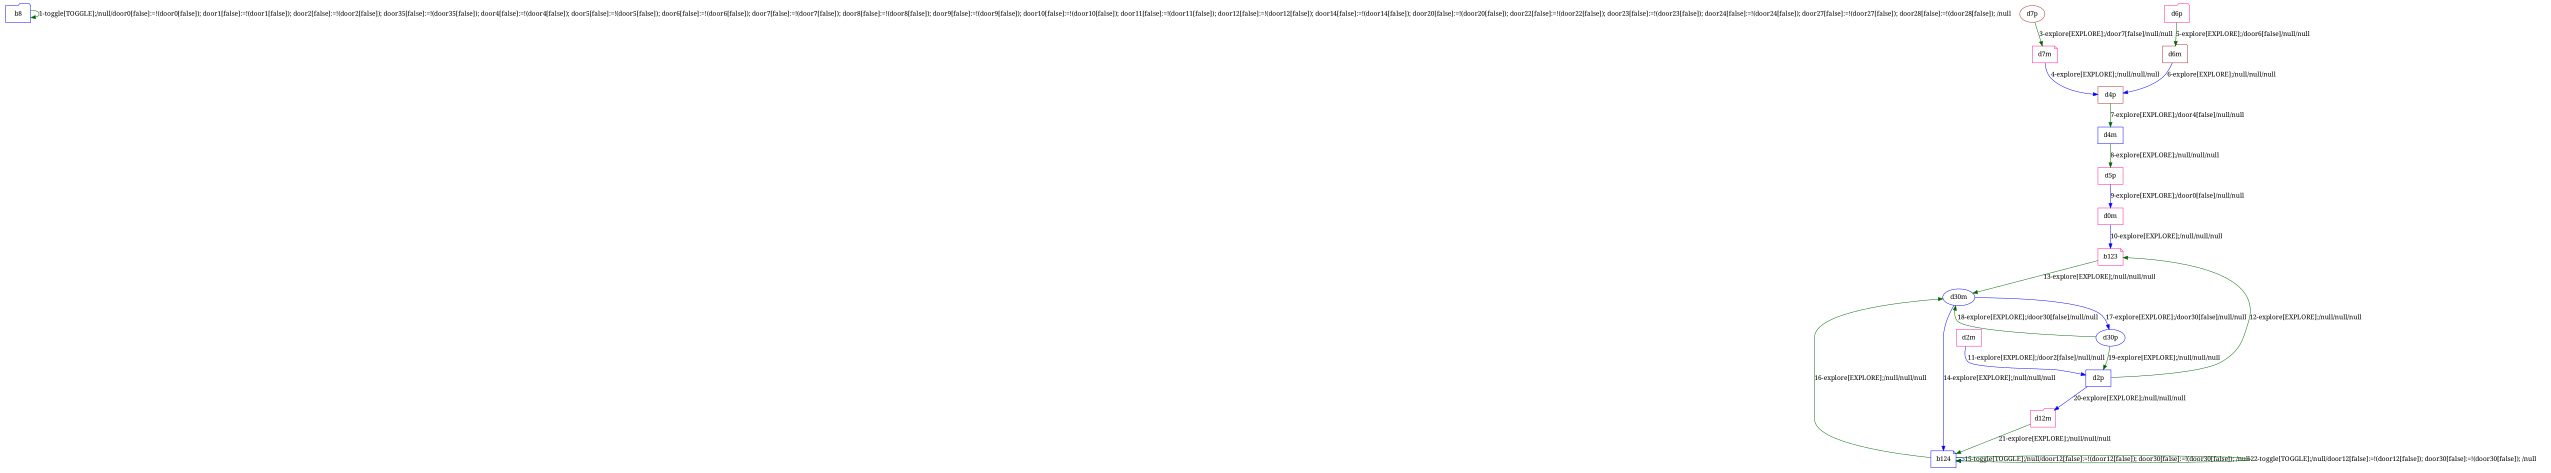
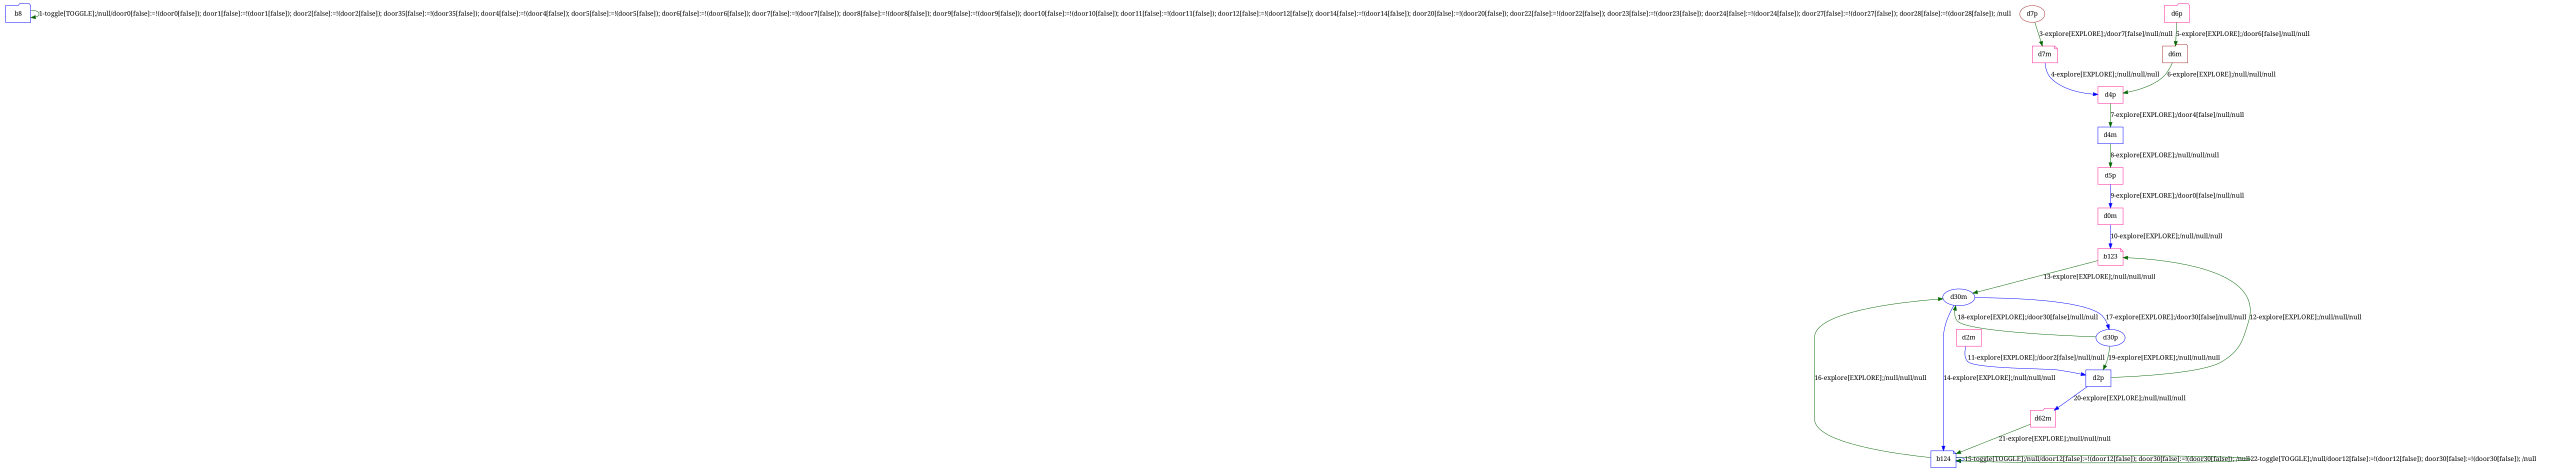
edge "d6m" -> "d4p": color blue -> darkgreen
node "d4p": color brown -> deeppink
node "d12m": label "d12m" -> "d62m"
